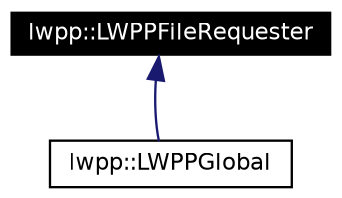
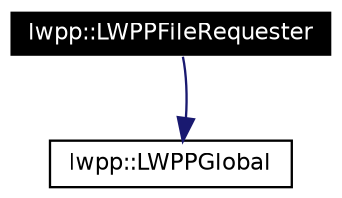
edge "lwpp::LWPPGlobal" -> "lwpp::LWPPFileRequester": reversed
